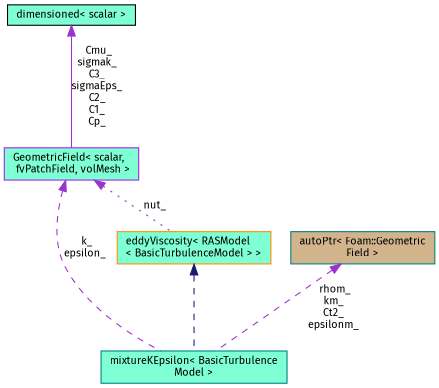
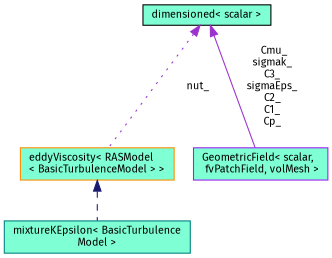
edge "eddyViscosity< RASModel < BasicTurbulenceModel > >" -> "GeometricField< scalar, fvPatchField, volMesh >": now "eddyViscosity< RASModel < BasicTurbulenceModel > >" -> "dimensioned< scalar >"
node "autoPtr< Foam::Geometric Field >": removed
edge "mixtureKEpsilon< BasicTurbulence Model >" -> "GeometricField< scalar, fvPatchField, volMesh >": removed, label "k_ epsilon_"
